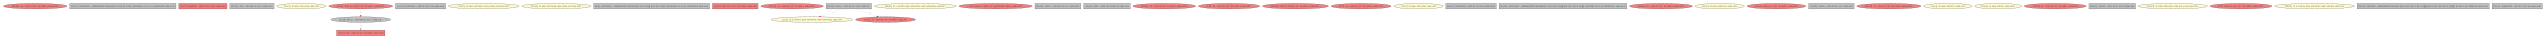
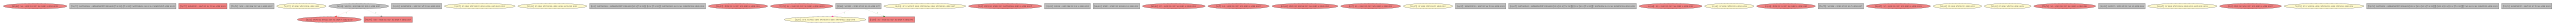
node "[26/27]  store i32 0, i32* %m, align 4, !dbg !991": shape box -> ellipse
edge "[11/12]  store i32 %inc21, i32* %j, align 4, !dbg !1017" -> "[10/13]  %inc21 = add nsw i32 %10, 1, !dbg !1017": reversed
node "[14/19]  %1 = load i32, i32* %j, align 4, !dbg !975": shape ellipse -> box
